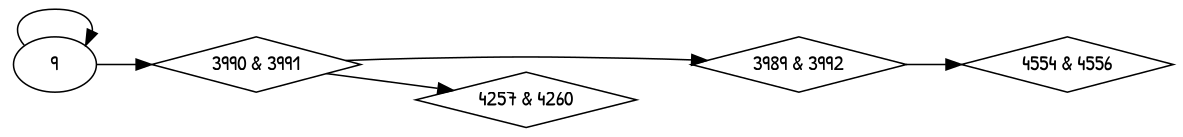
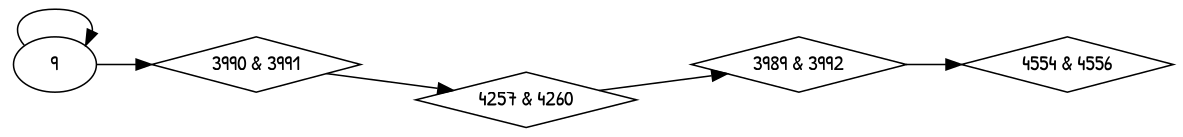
edge "3990 & 3991" -> "3989 & 3992": now "4257 & 4260" -> "3989 & 3992"
